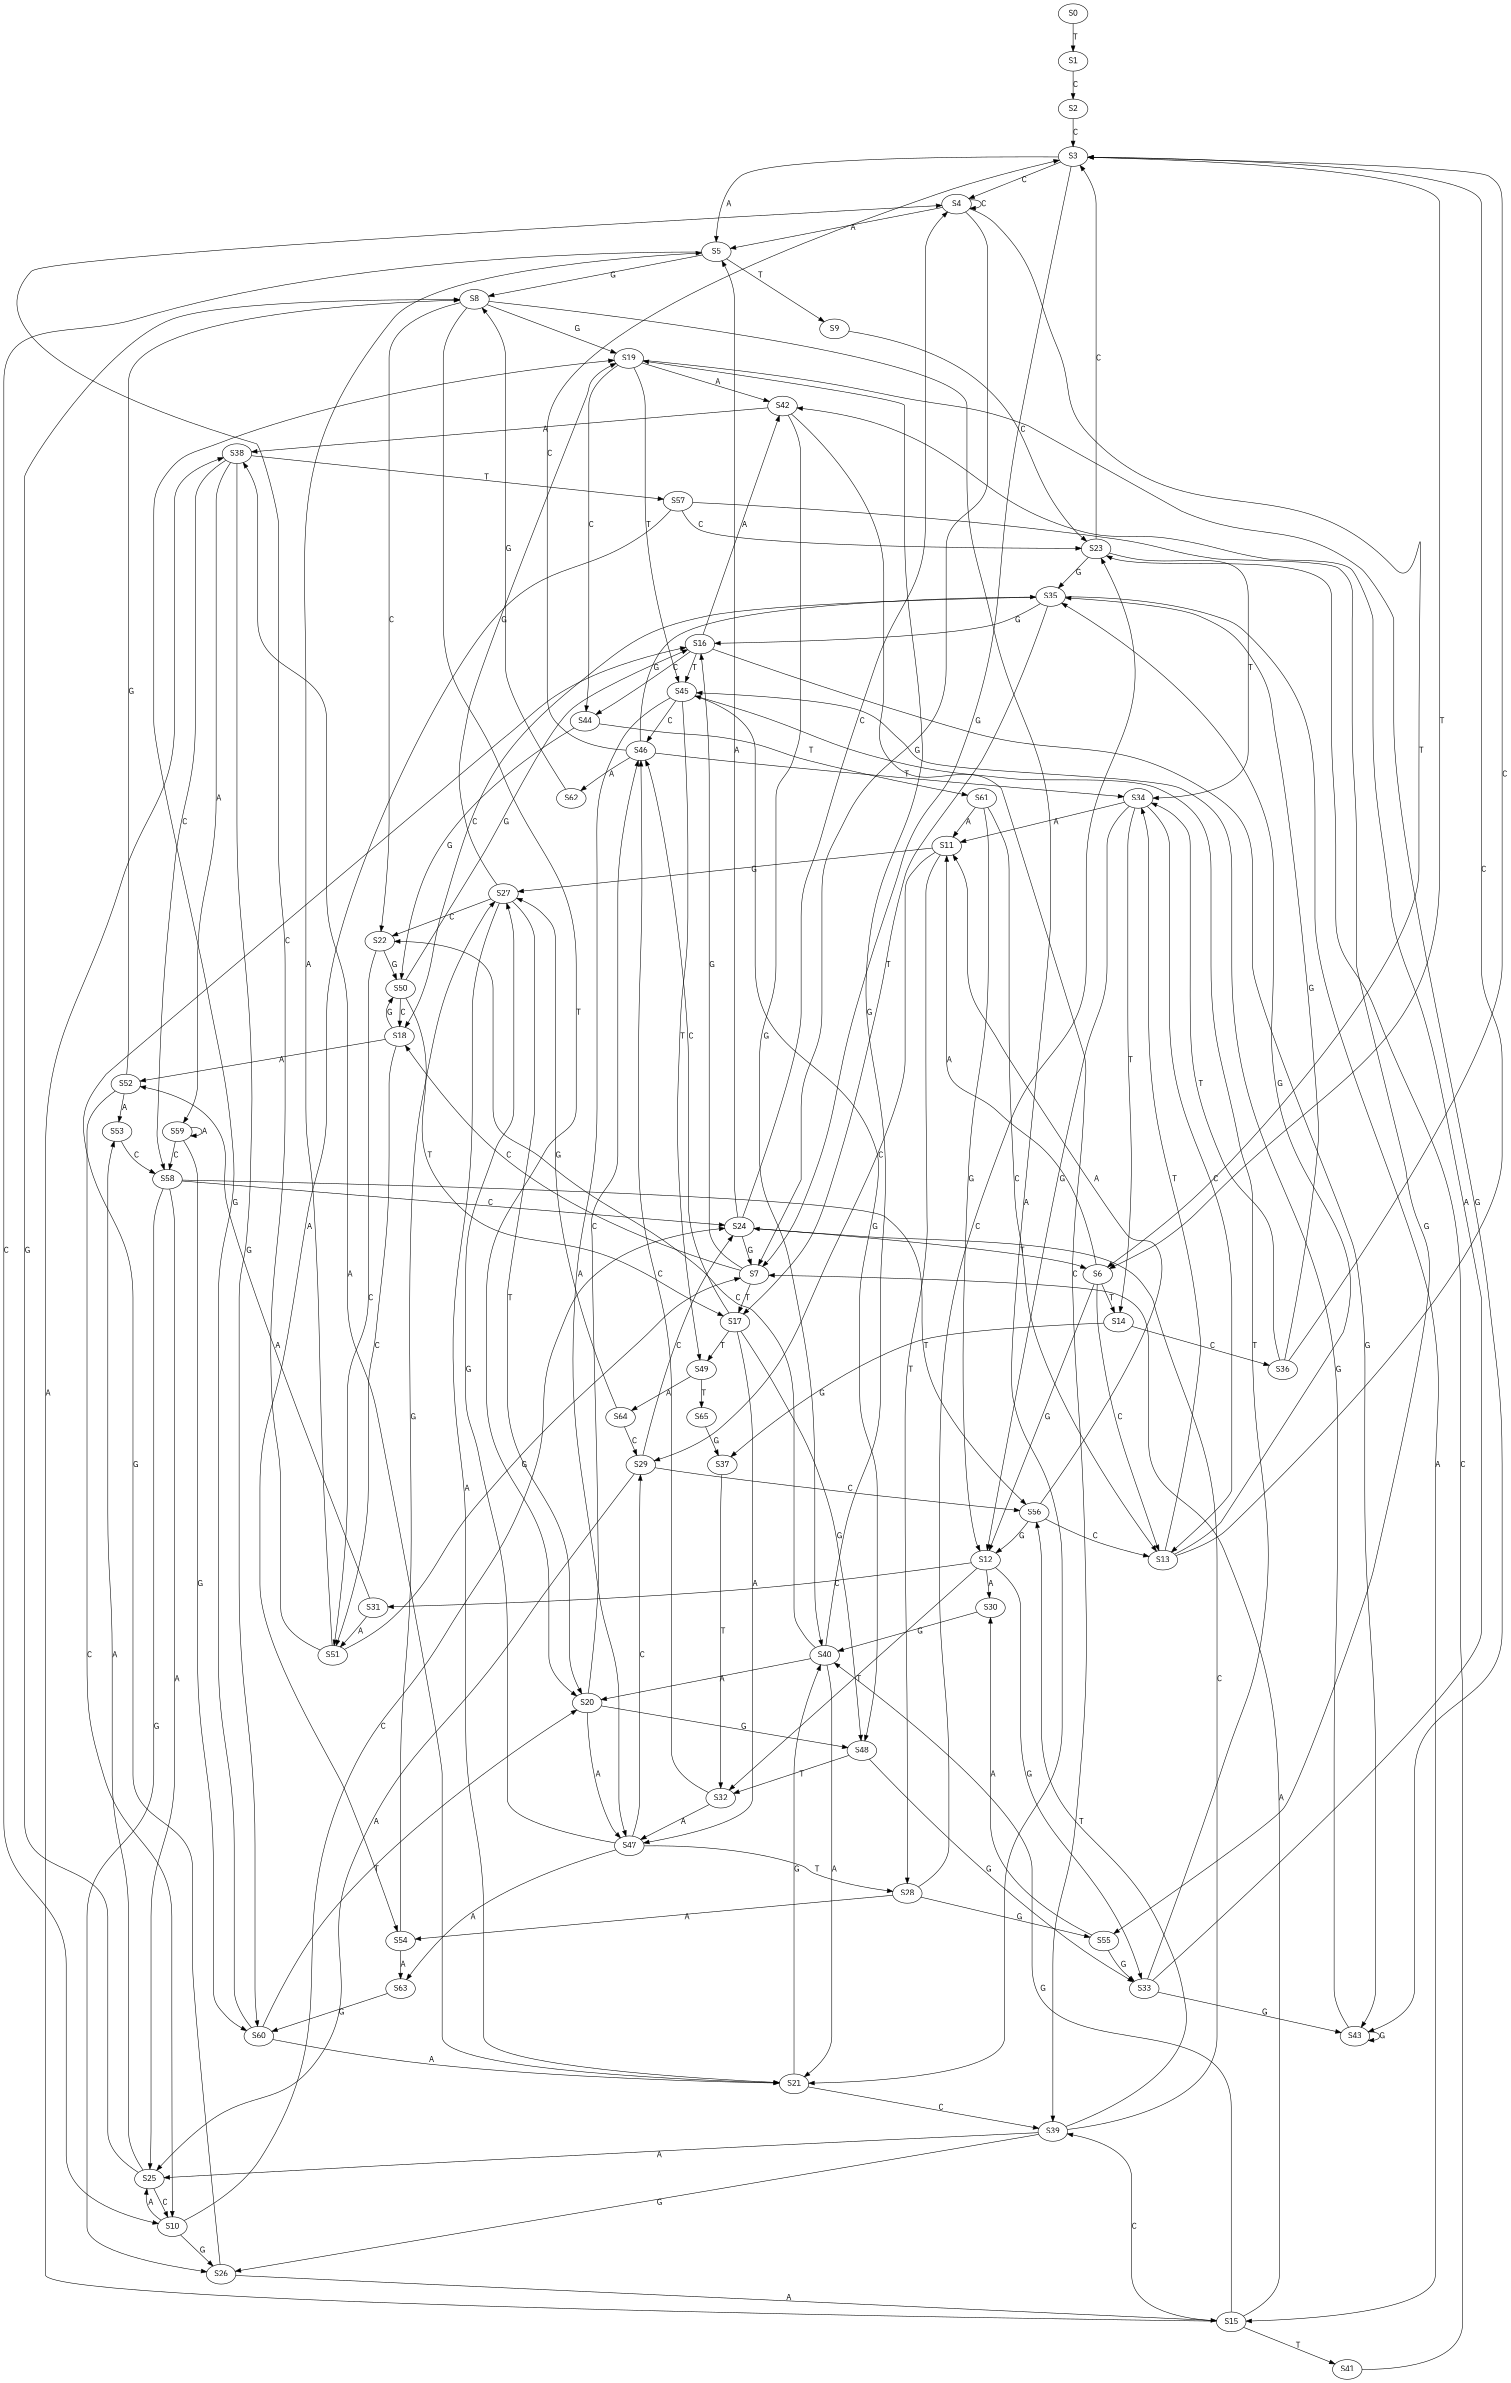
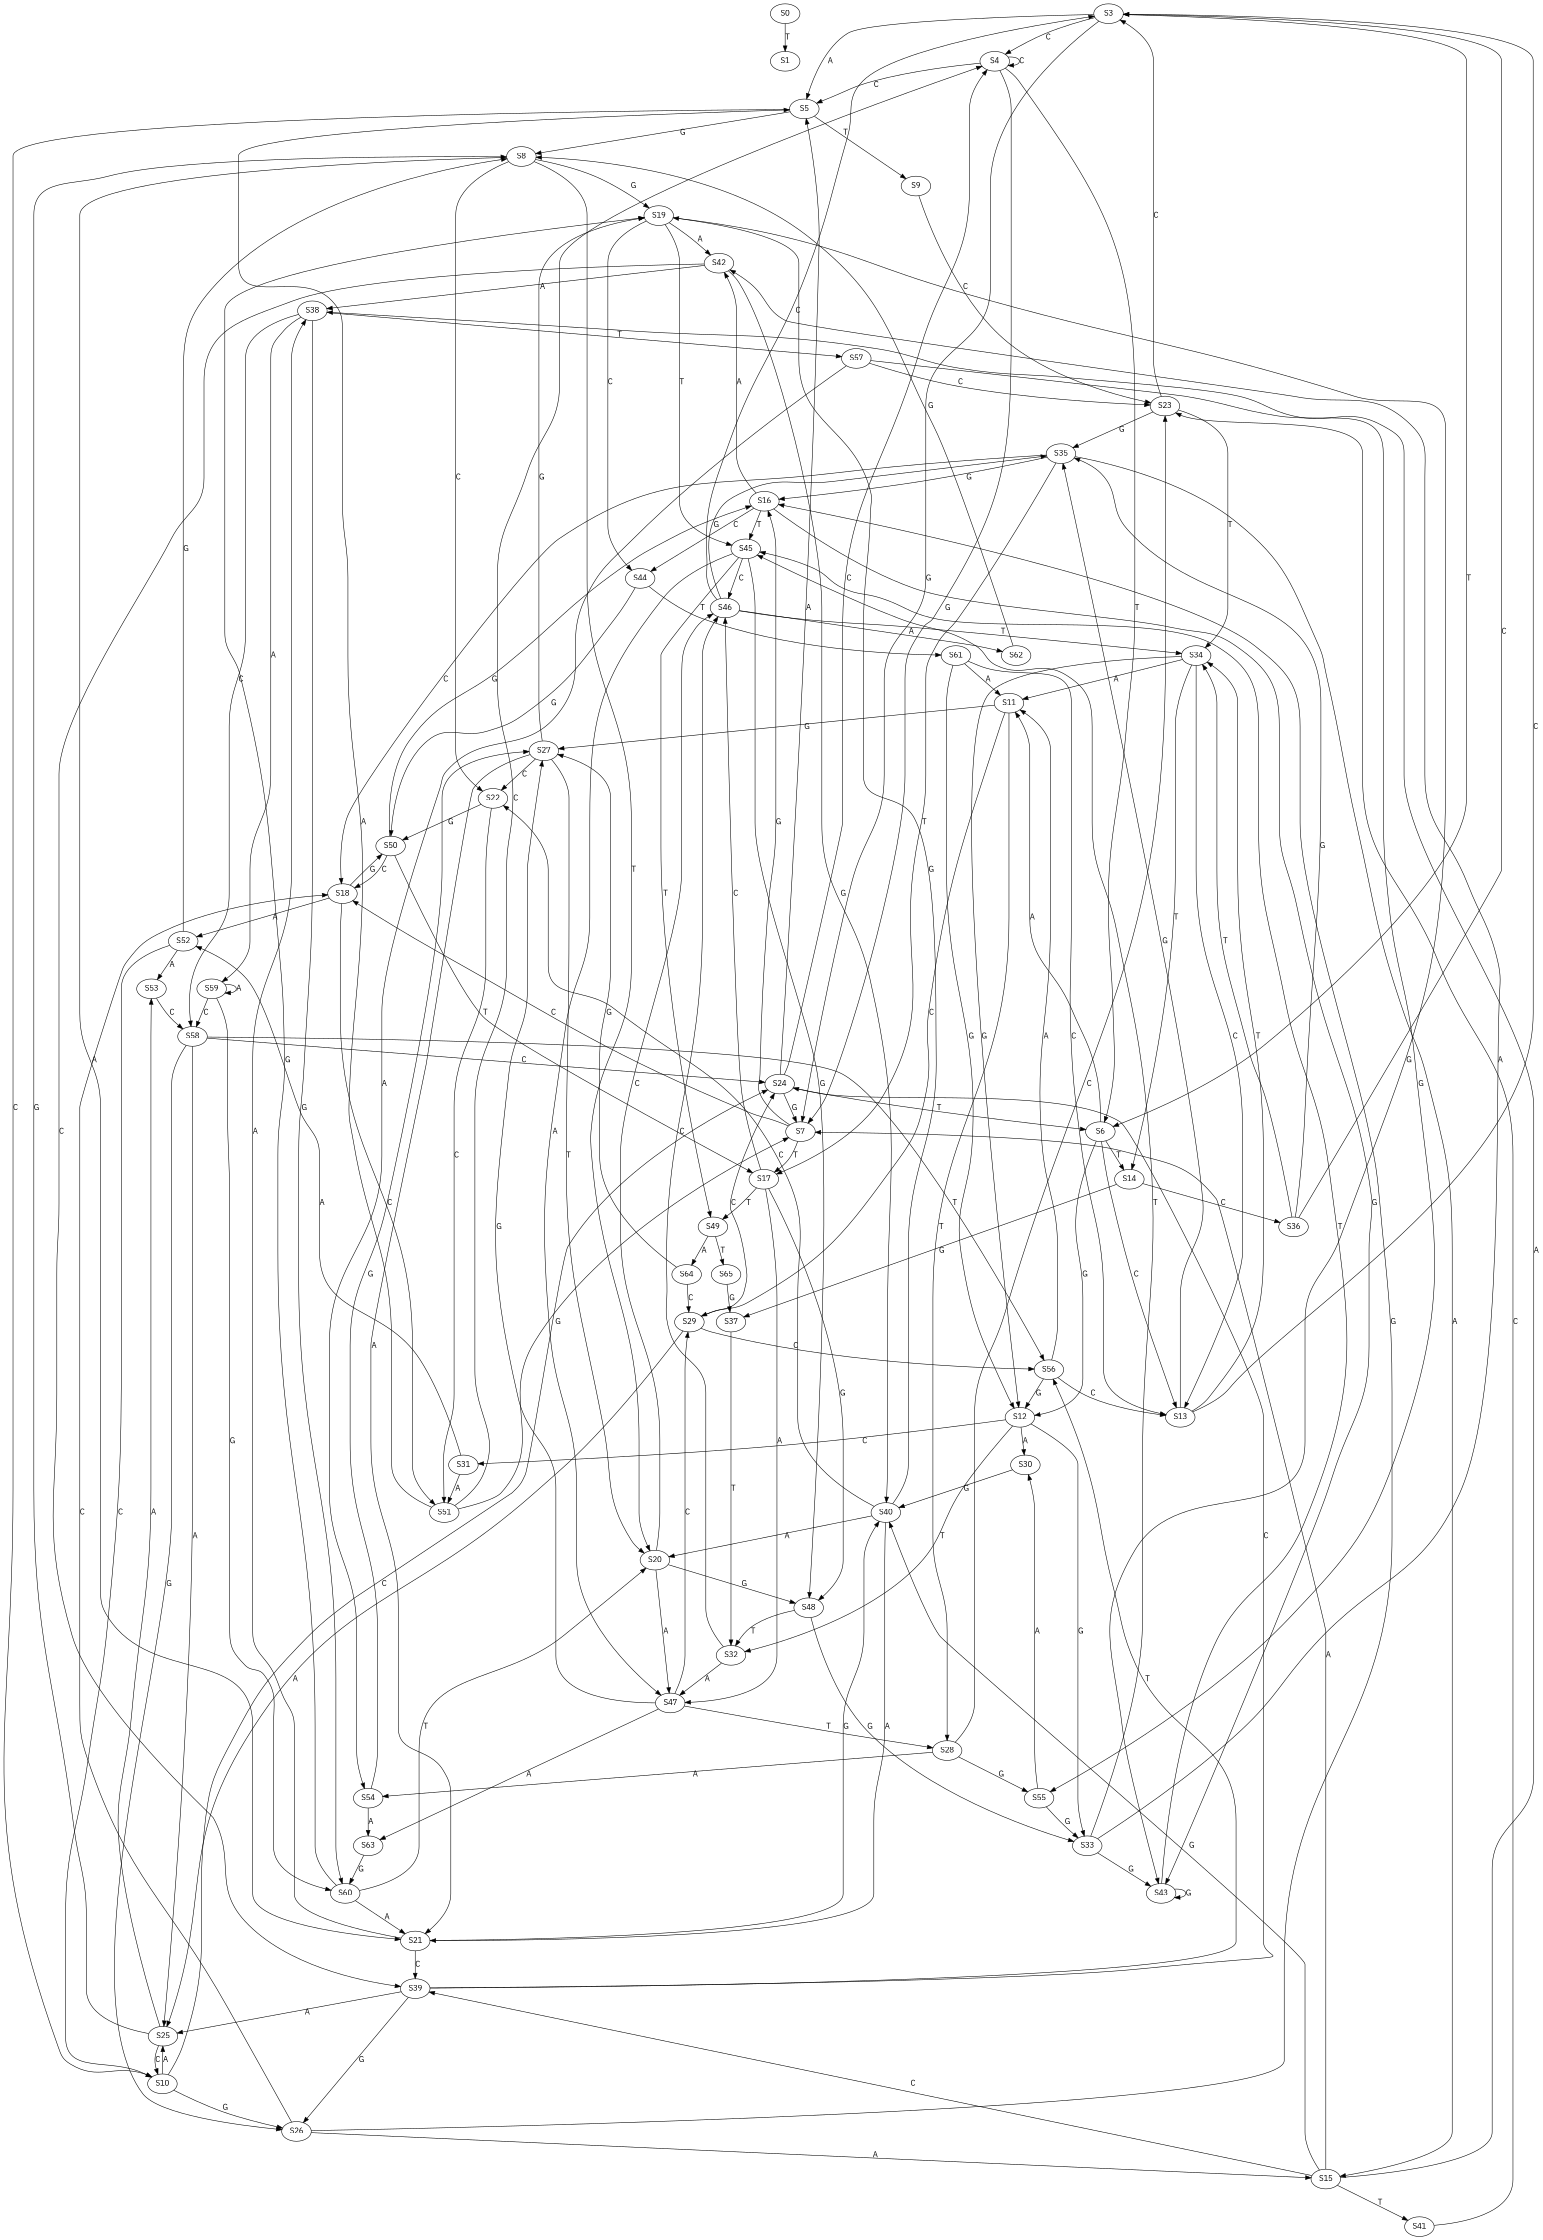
node "S2": removed
edge "S4" -> "S5": label "A" -> "C"
edge "S43" -> "S45": label "G" -> "T"
edge "S26" -> "S18": added, label "C"
